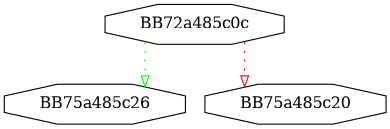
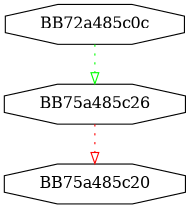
edge "BB72a485c0c" -> "BB75a485c20": now "BB75a485c26" -> "BB75a485c20"
